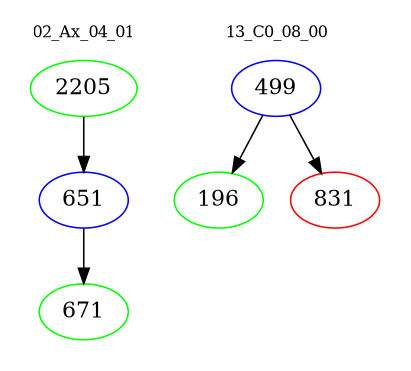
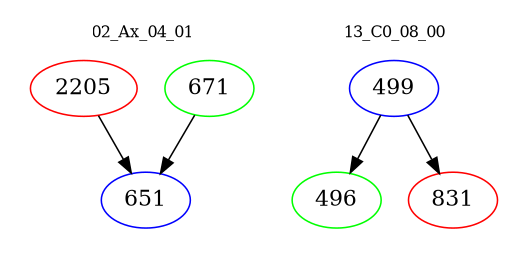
node "2205": color green -> red
node "196": label "196" -> "496"
edge "651" -> "671": reversed
